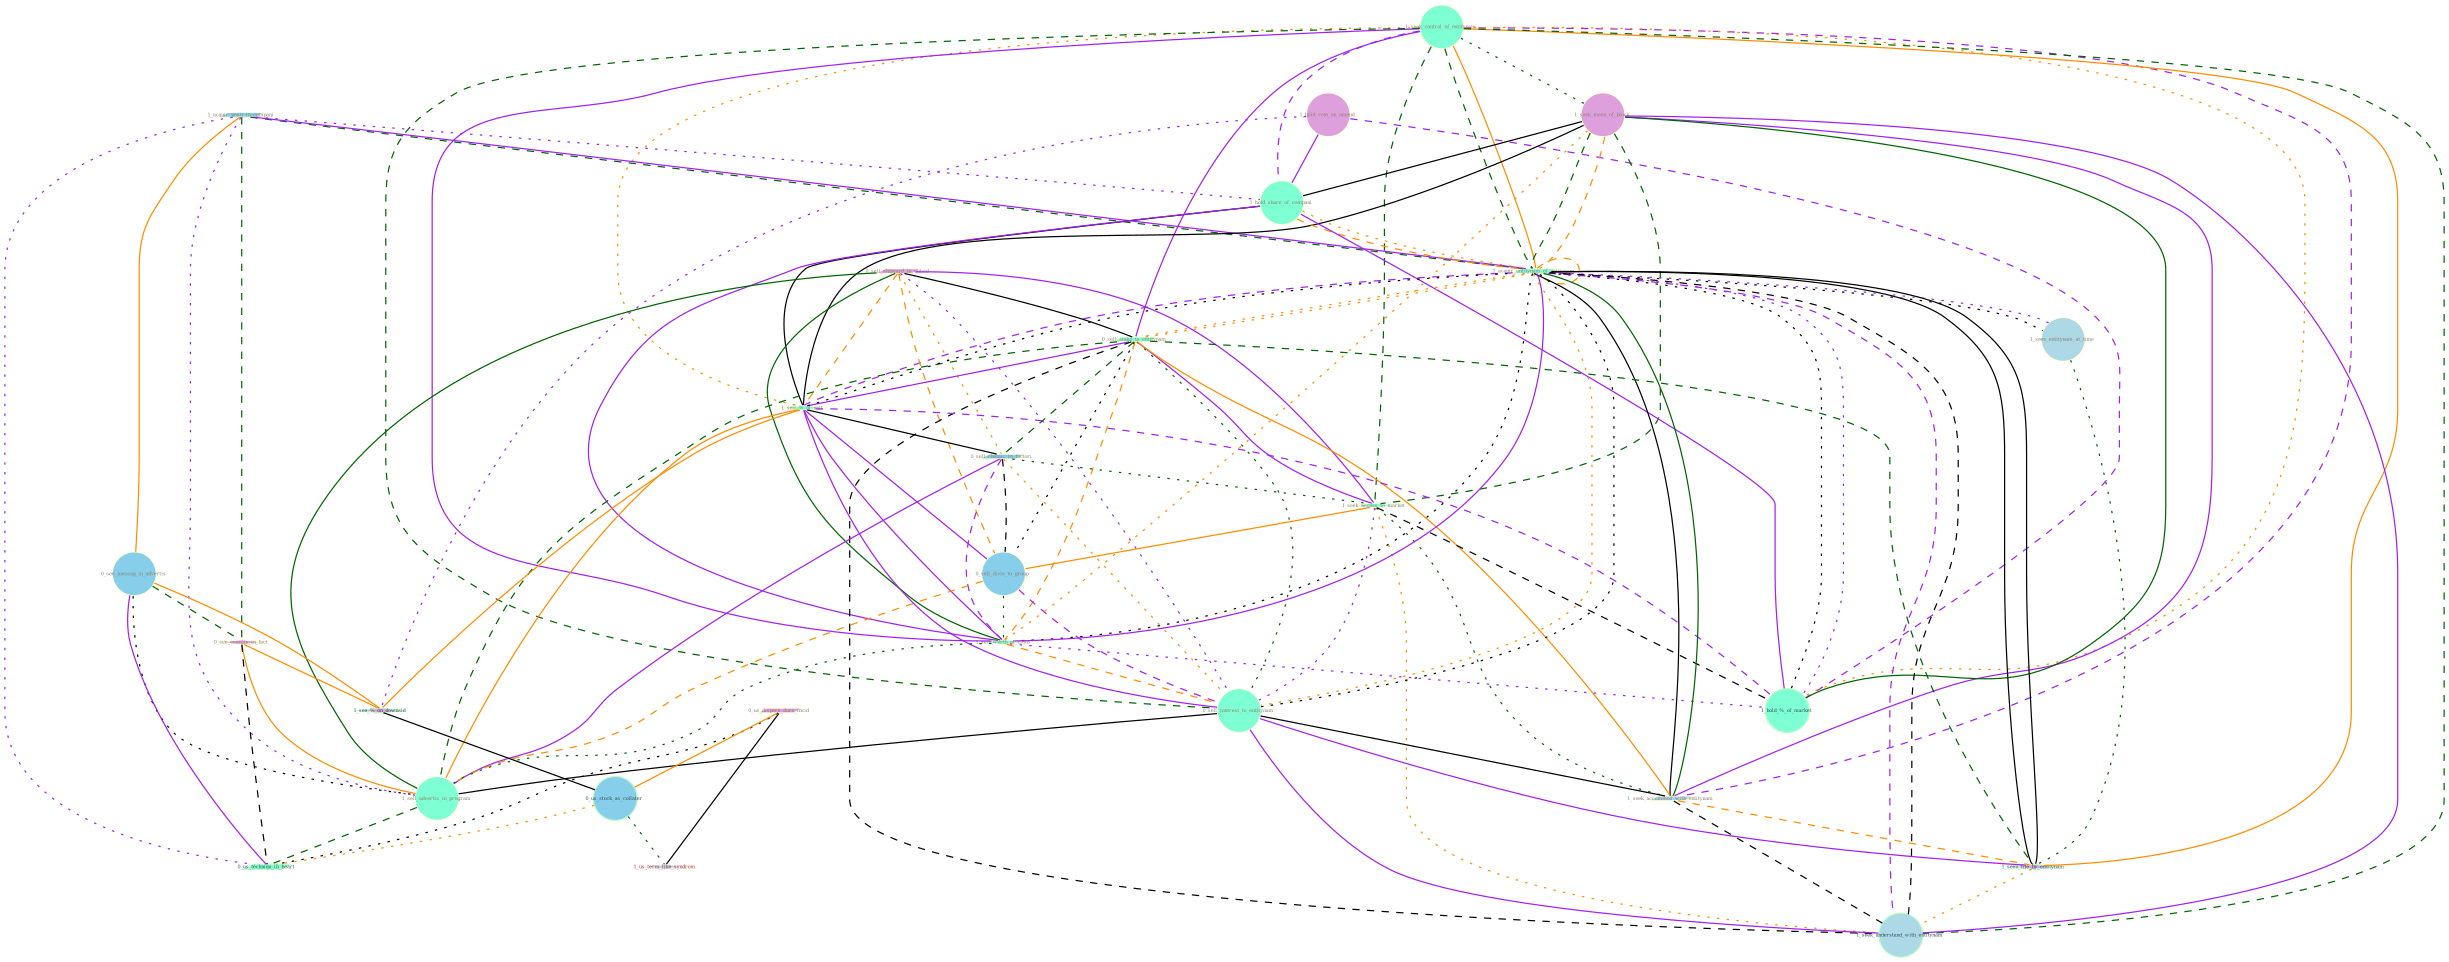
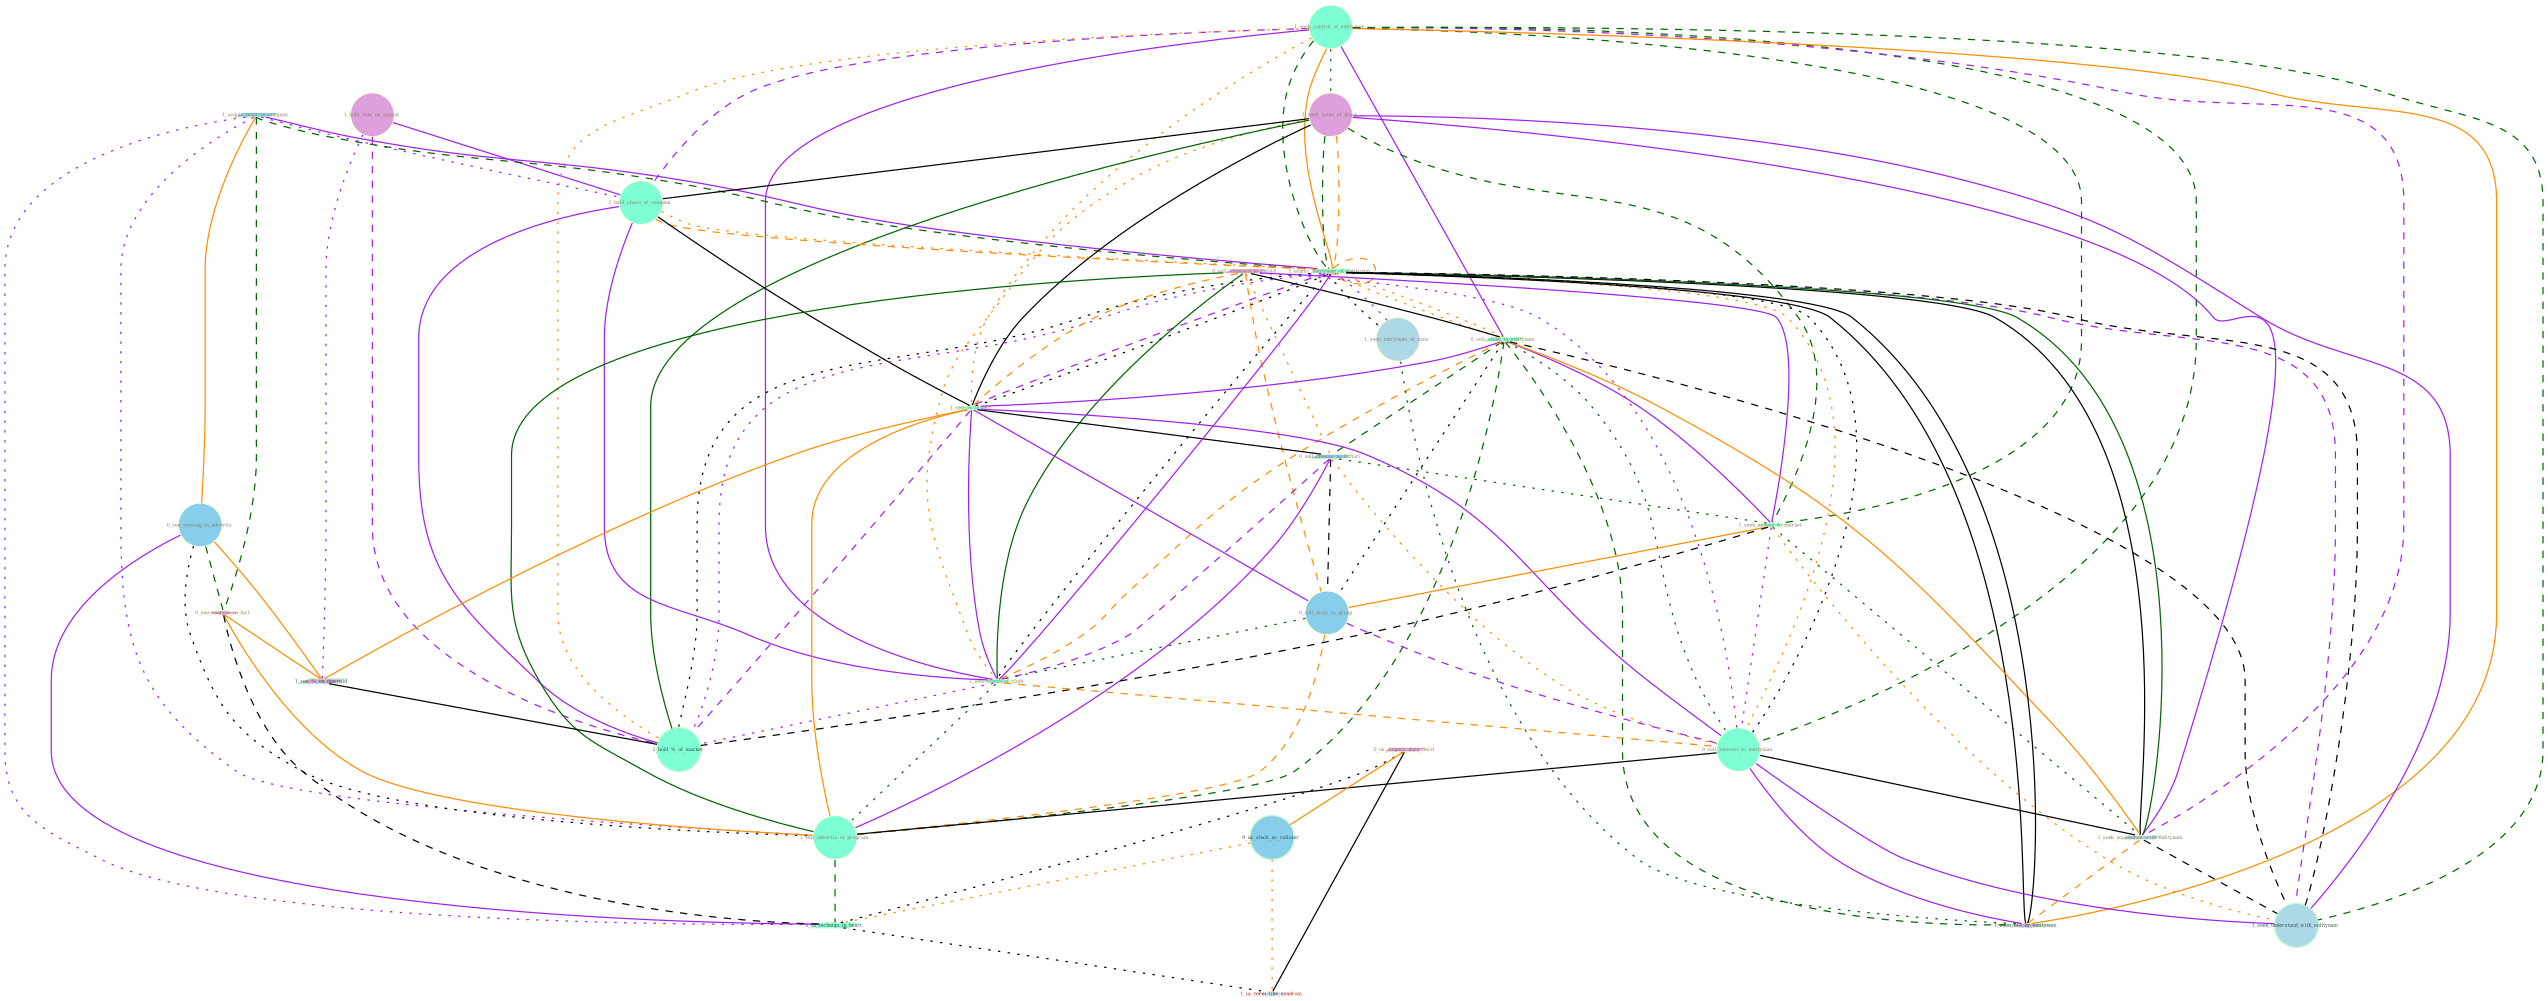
node "1_see_%_on_downsid": shape diamond -> parallelogram
edge "1_see_%_on_downsid" -- "0_us_stock_as_collater": now "1_see_%_on_downsid" -- "1_hold_%_of_market"
edge "0_us_stock_as_collater" -- "1_us_term_like_syndrom": color darkgreen -> darkorange
edge "1_seen_file_by_entitynam" -- "1_seek_understand_with_entitynam": removed
edge "0_us_techniqu_in_heart" -- "1_us_term_like_syndrom": added
